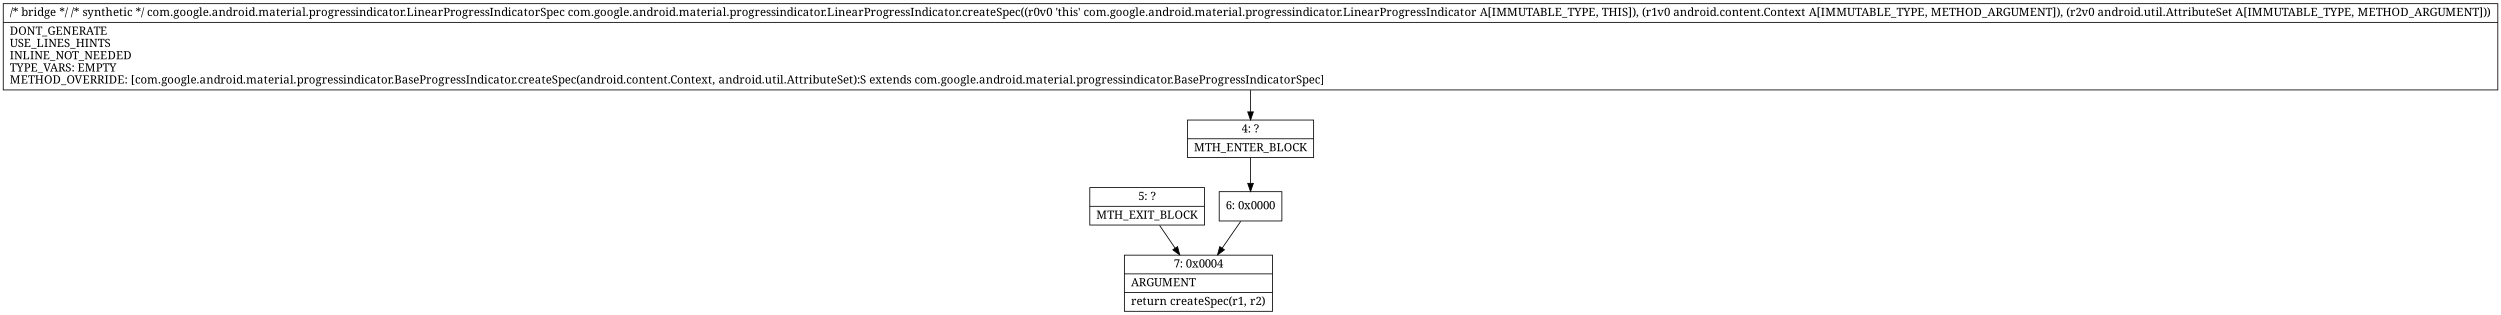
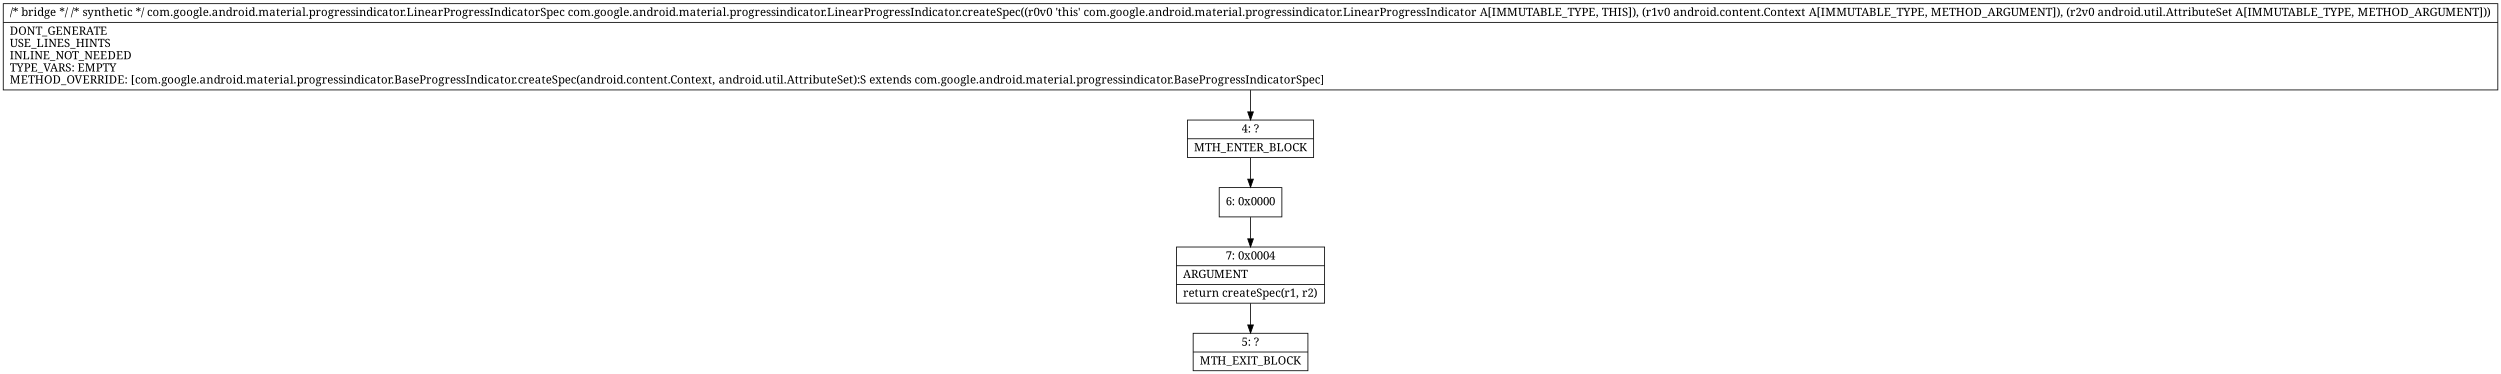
edge "5: ?" -> "7: 0x0004": reversed
